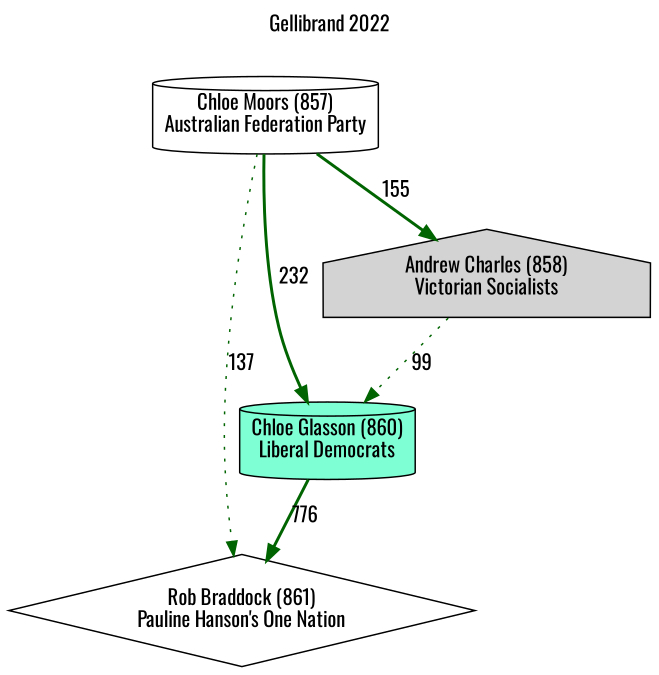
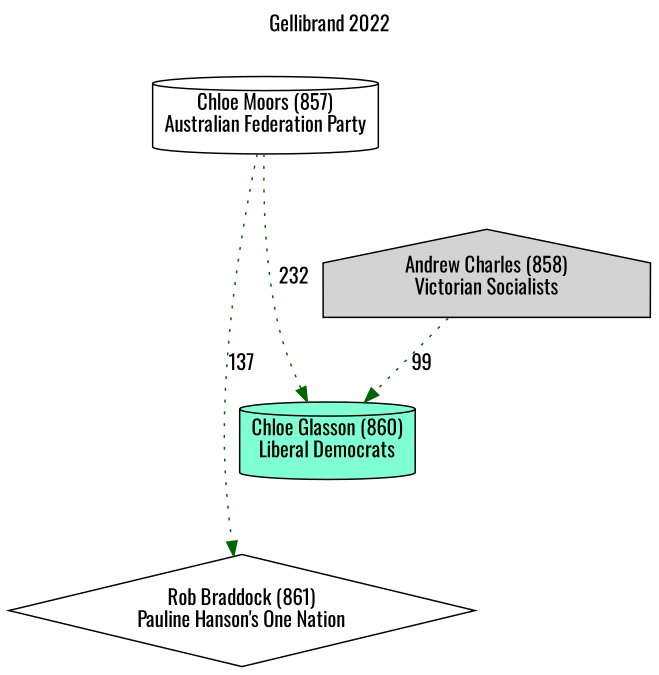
edge "Chloe Moors (857) Australian Federation Party" -> "Andrew Charles (858) Victorian Socialists": removed, label "155"
edge "Chloe Moors (857) Australian Federation Party" -> "Chloe Glasson (860) Liberal Democrats": style bold -> dotted
edge "Chloe Glasson (860) Liberal Democrats" -> "Rob Braddock (861) Pauline Hanson's One Nation": removed, label "776"
